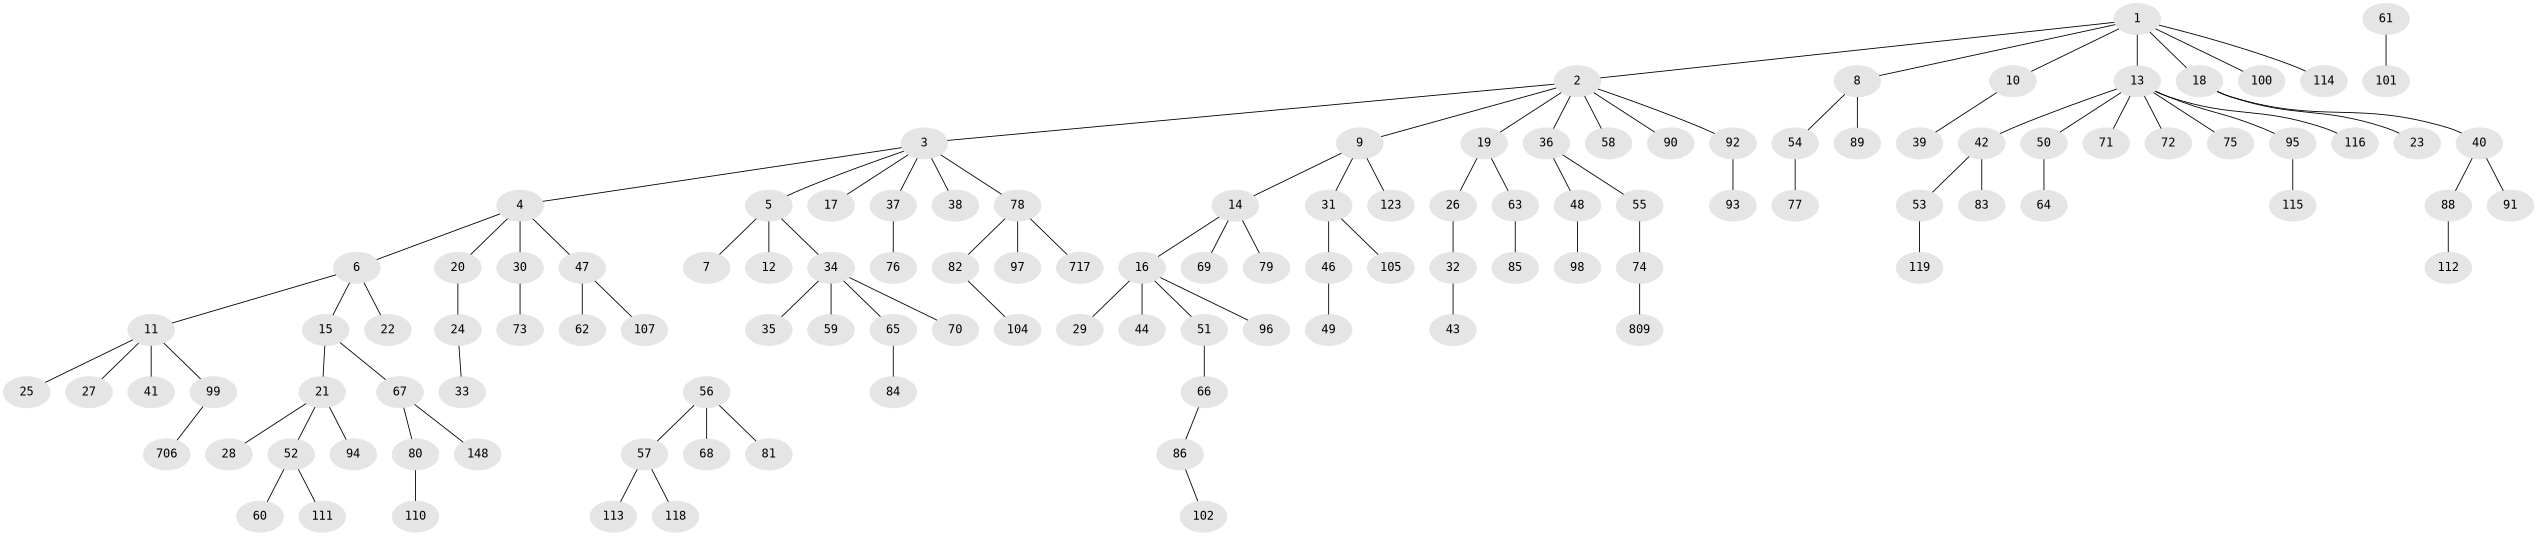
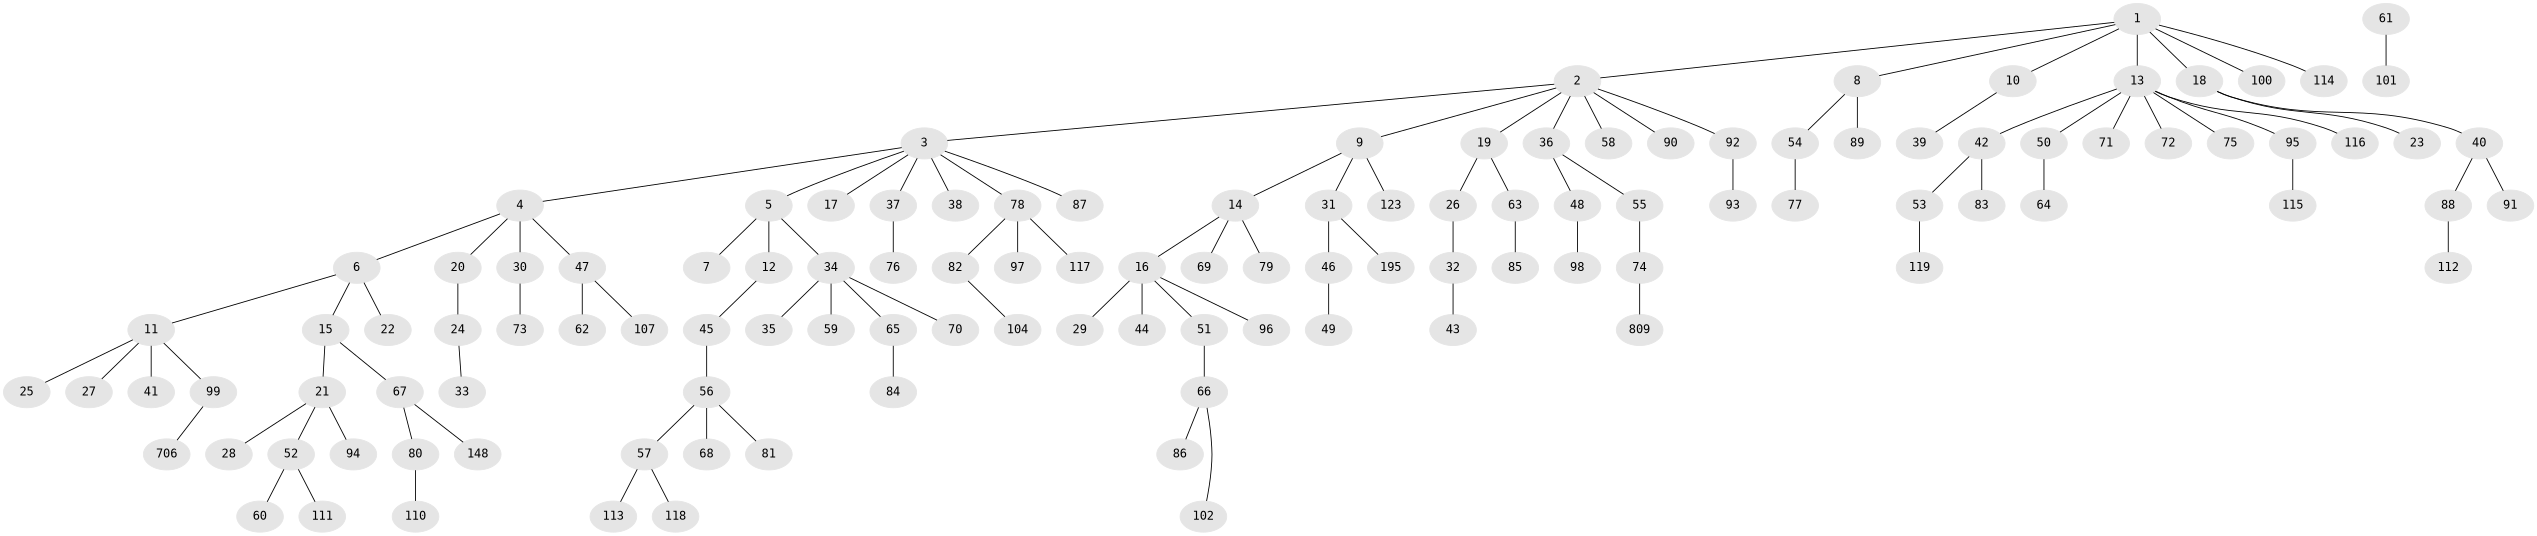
node "87": added
node "717": label "717" -> "117"
node "105": label "105" -> "195"
node "45": added
edge "86" -- "102": now "66" -- "102"
